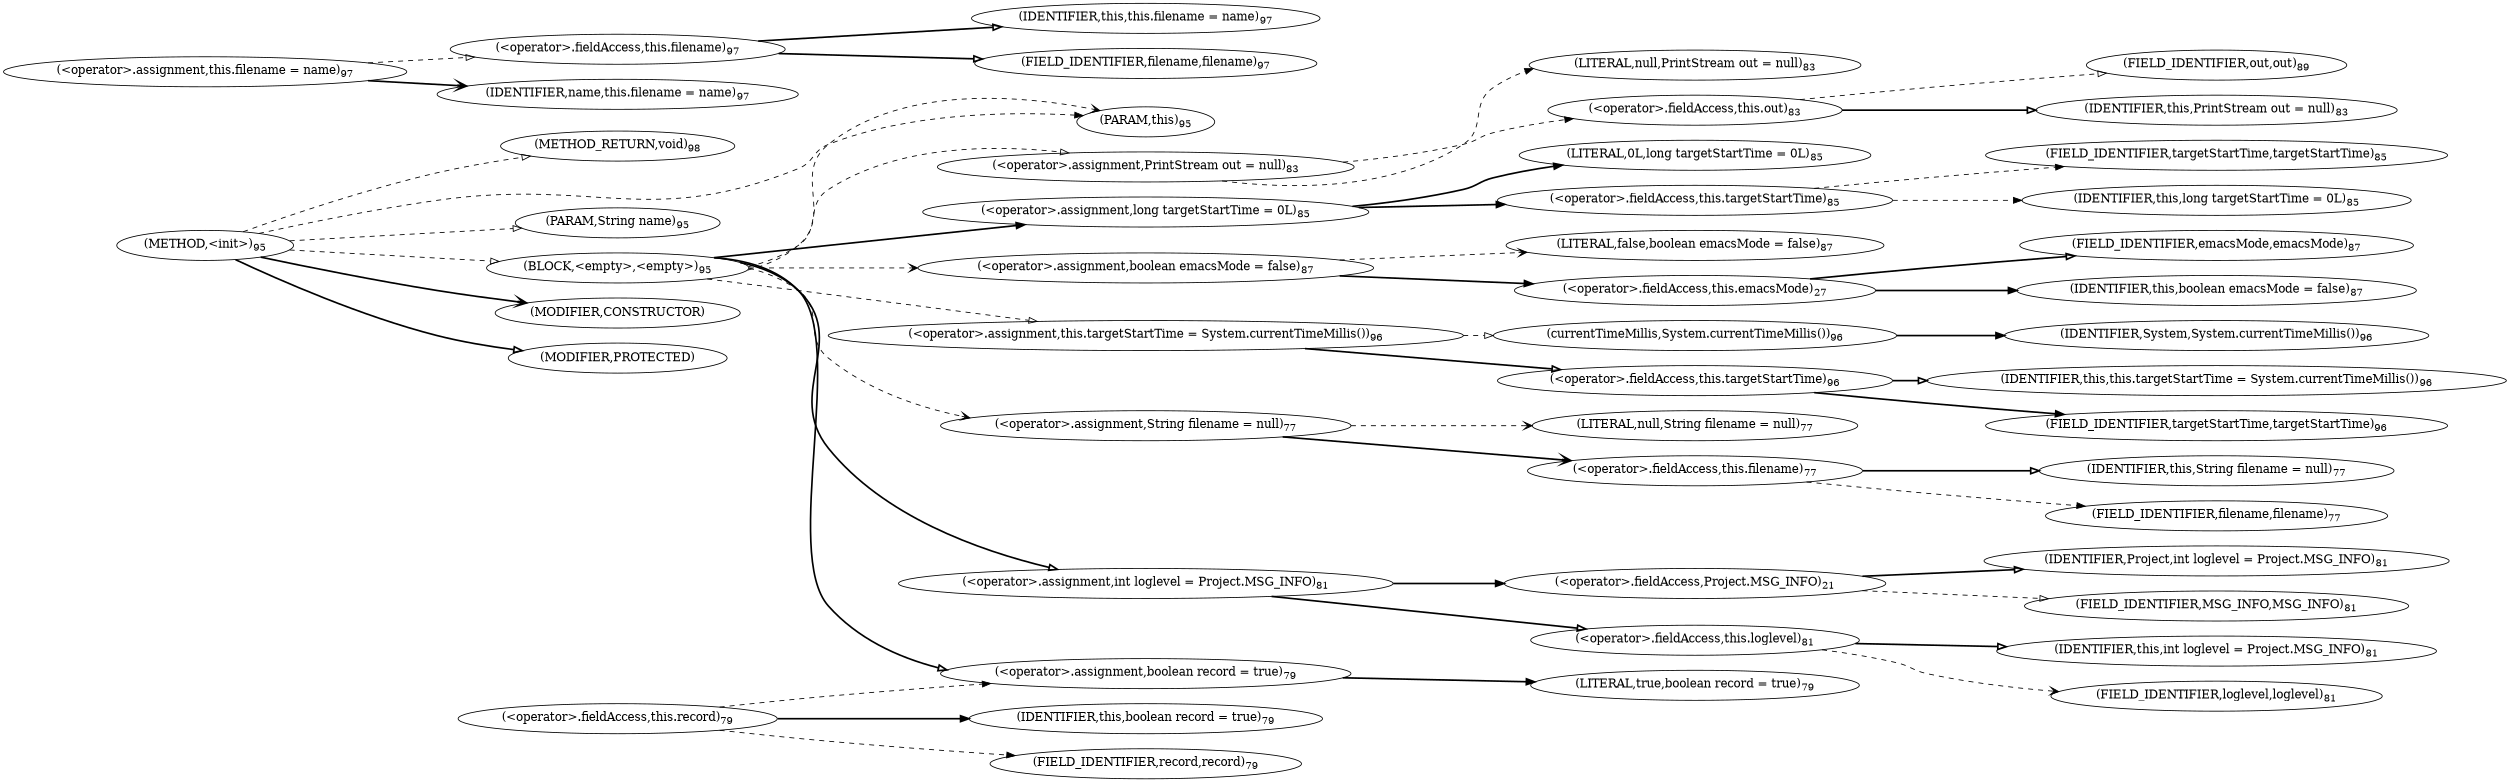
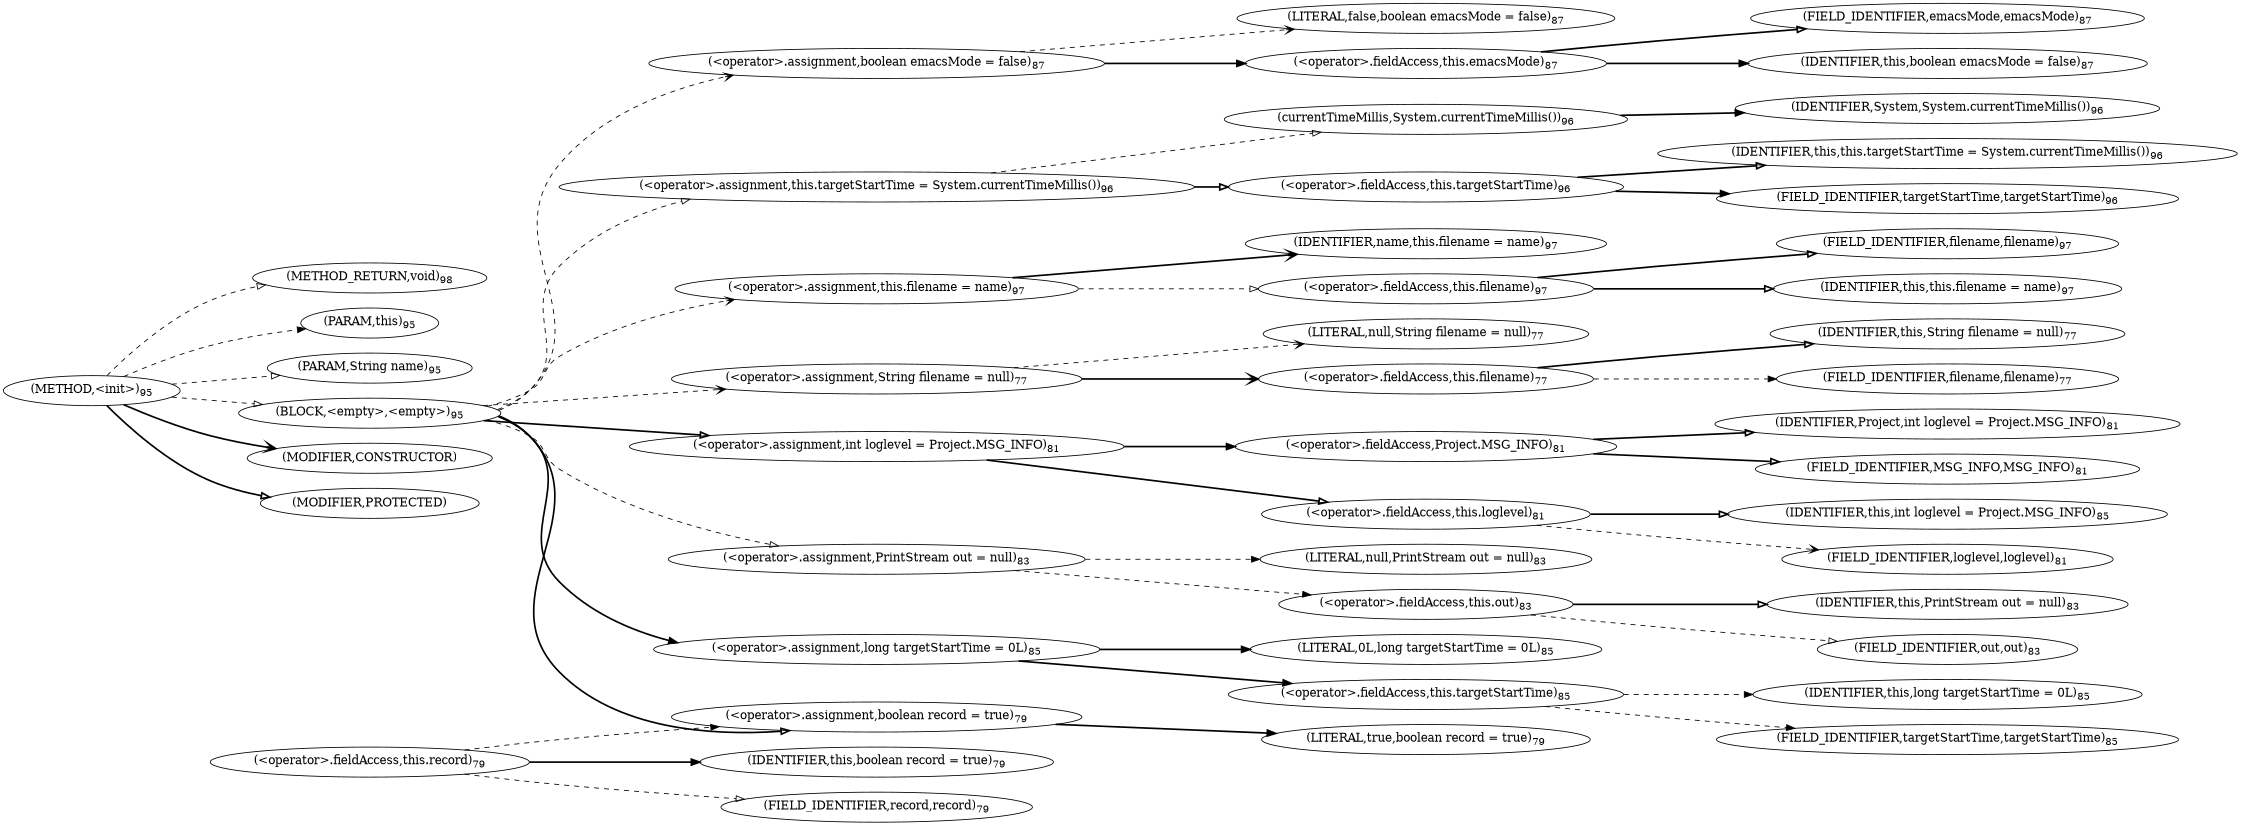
node "(FIELD_IDENTIFIER,out,out)": text "89" -> "83"
edge "(BLOCK,<empty>,<empty>)" -> "(PARAM,this)": now "(BLOCK,<empty>,<empty>)" -> "(<operator>.assignment,this.filename = name)"
node "(<operator>.fieldAccess,this.emacsMode)": text "27" -> "87"
node "(<operator>.fieldAccess,Project.MSG_INFO)": text "21" -> "81"
edge "(<operator>.fieldAccess,Project.MSG_INFO)" -> "(FIELD_IDENTIFIER,MSG_INFO,MSG_INFO)": style dashed -> bold
node "(IDENTIFIER,this,int loglevel = Project.MSG_INFO)": text "81" -> "85"
edge "(<operator>.fieldAccess,this.record)" -> "(FIELD_IDENTIFIER,record,record)": arrowhead normal -> onormal
